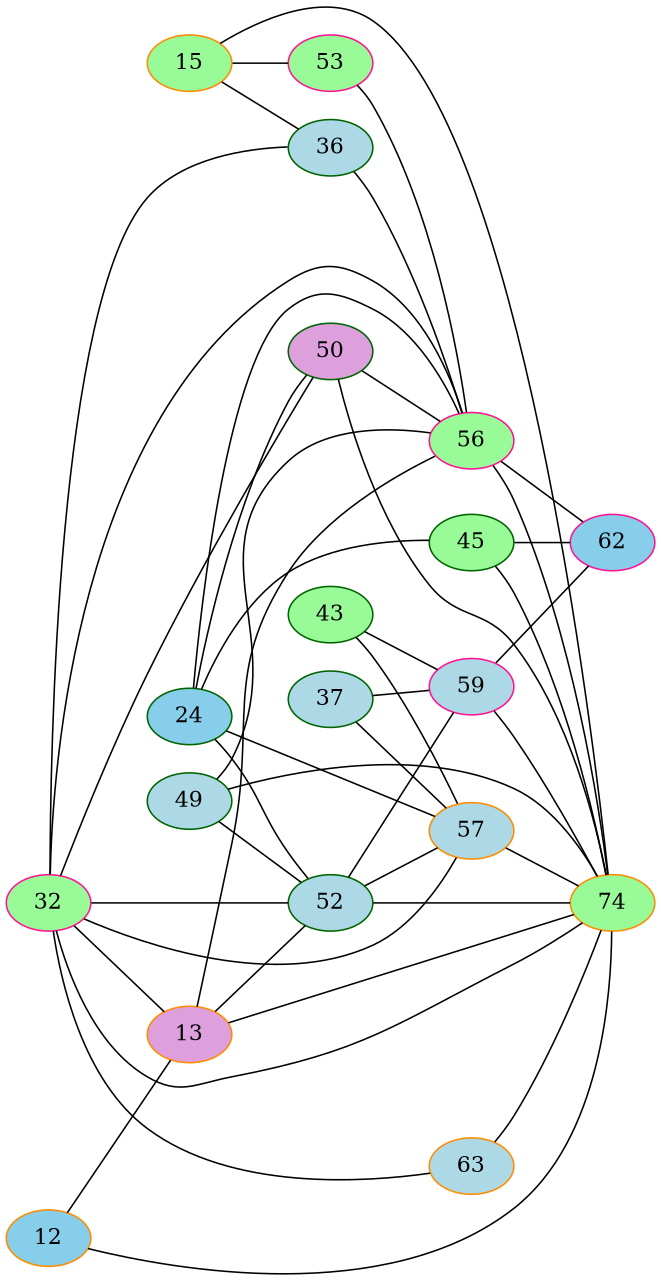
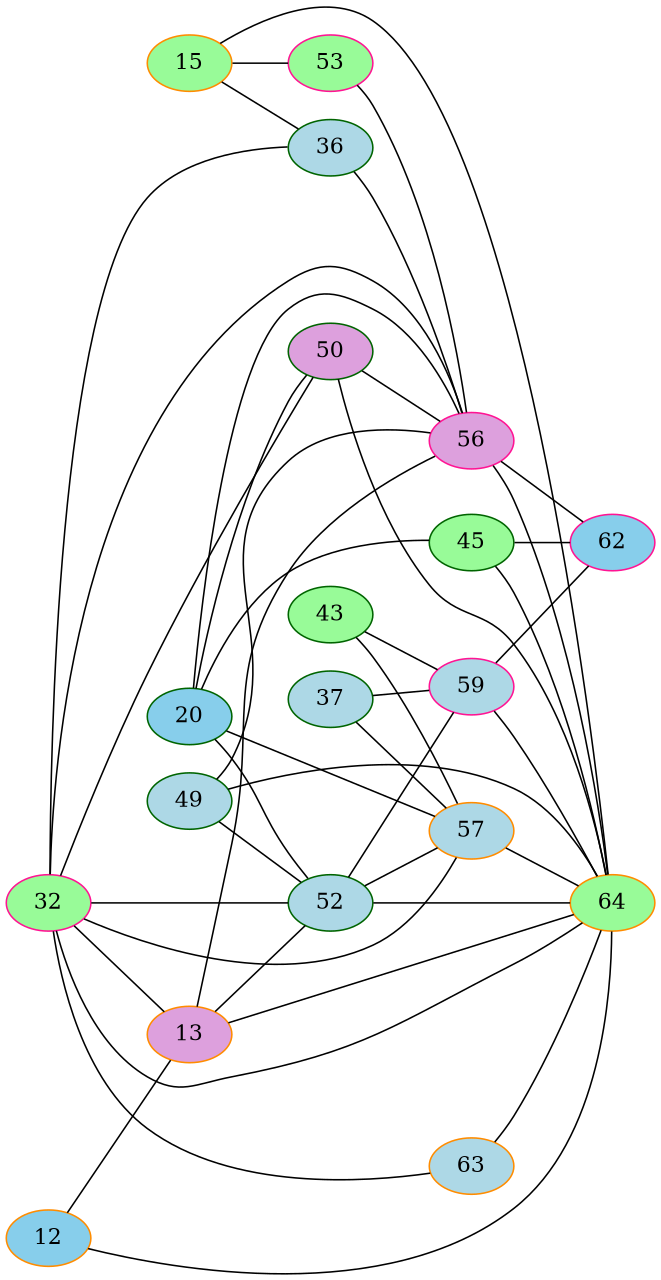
node "56": fillcolor palegreen -> plum
node "24": label "24" -> "20"
node "74": label "74" -> "64"
